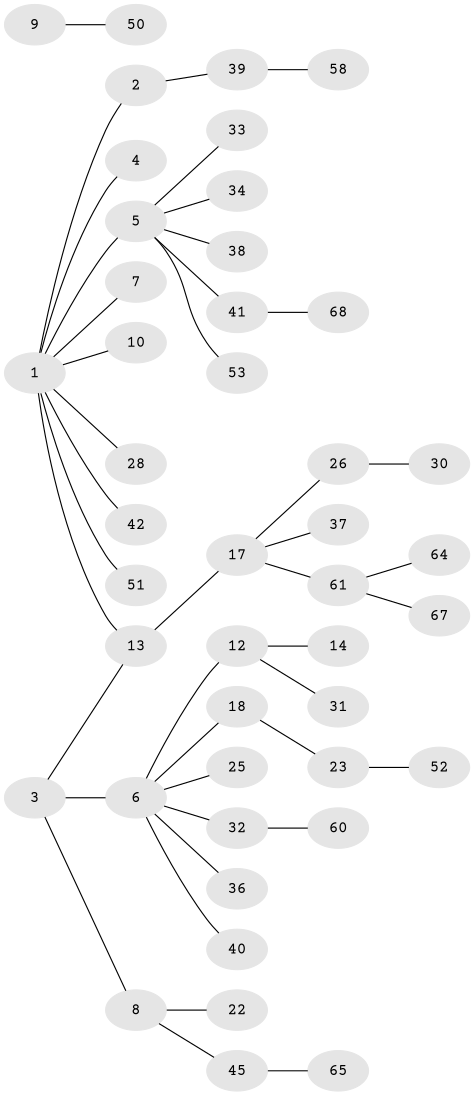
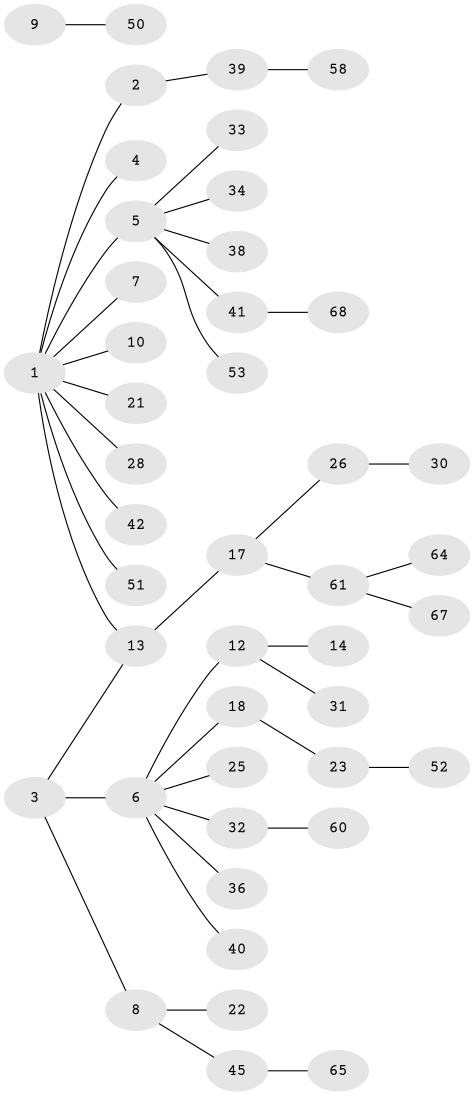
node "21": added
node "37": removed
